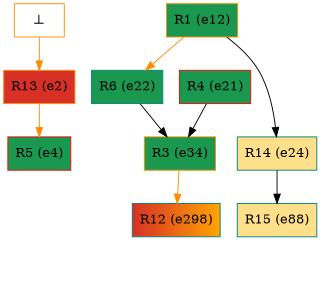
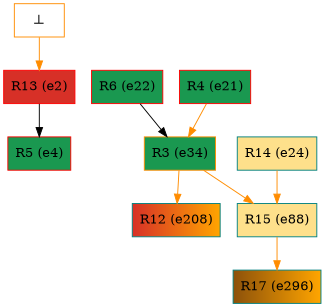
node "R1 (e12)": removed
node "R13 (e2)": color darkorange -> red
node "R6 (e22)": color teal -> red
edge "R13 (e2)" -> "R5 (e4)": color darkorange -> black
edge "R4 (e21)" -> "R3 (e34)": color black -> darkorange
edge "R14 (e24)" -> "R15 (e88)": color black -> darkorange
edge "R3 (e34)" -> "R15 (e88)": added
node "R12 (e298)": label "R12 (e298)" -> "R12 (e208)"
node "R17 (e296)": added
